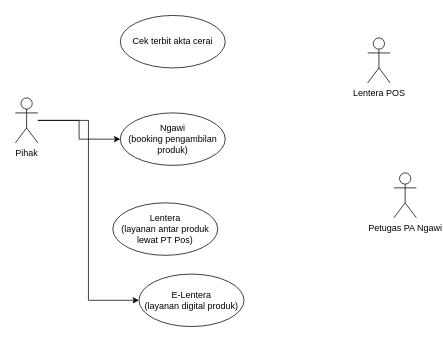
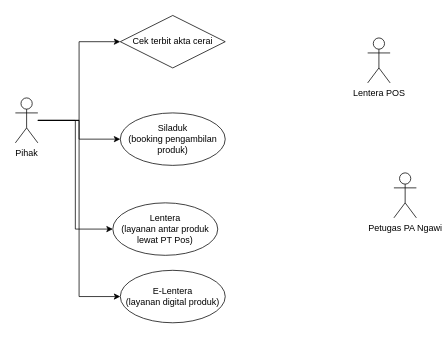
edge "Pihak" -> "Cek terbit akta cerai": added
node "Cek terbit akta cerai": shape ellipse -> diamond
node "Ngawi (booking pengambilan produk)": label "Ngawi (booking pengambilan produk)" -> "Siladuk (booking pengambilan produk)"
edge "Pihak" -> "Lentera (layanan antar produk lewat PT Pos)": added
node "E-Lentera (layanan digital produk)": moved (192, 300) -> (173, 297)
